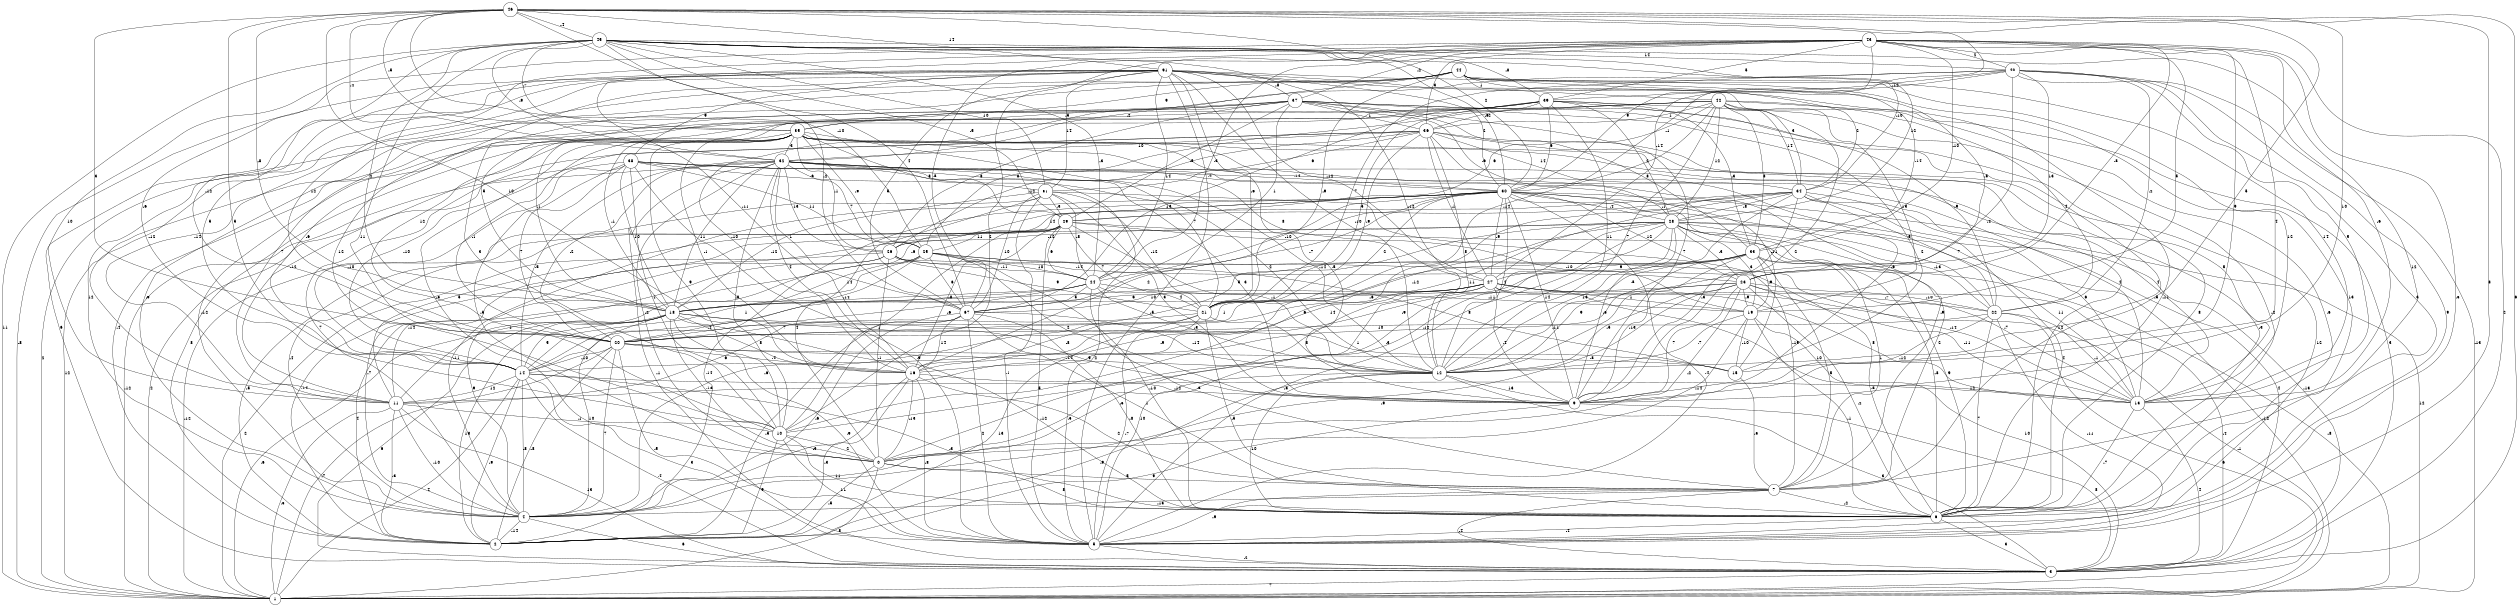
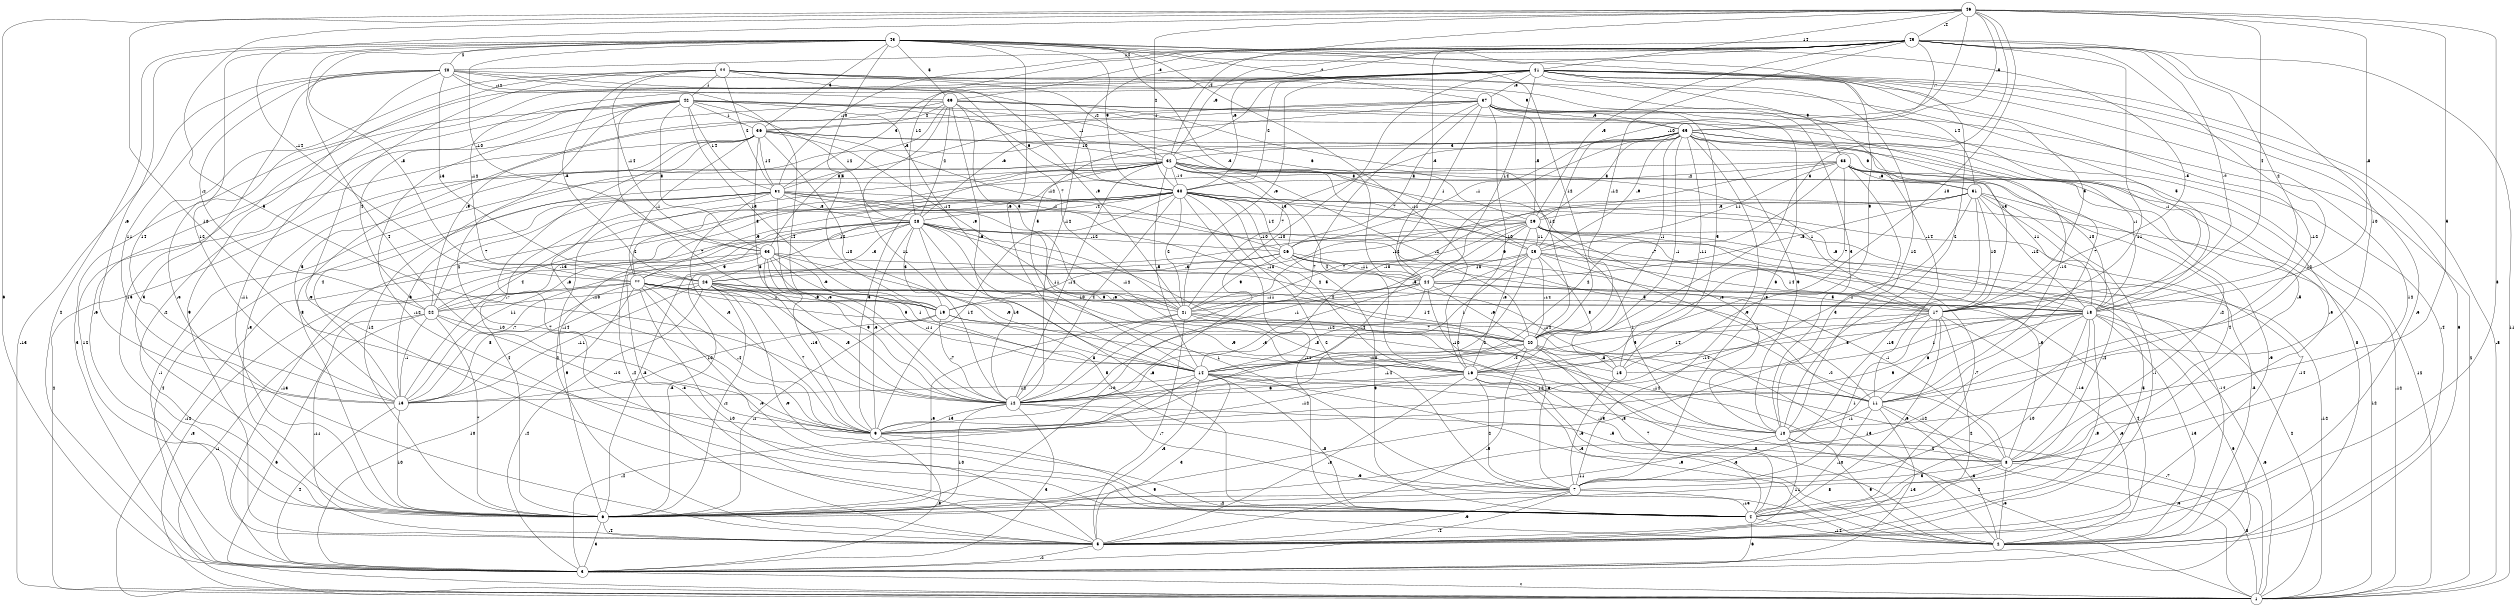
node "91": label "91" -> "41"
edge "45" -- "31": removed, label "10"
edge "39" -- "33": now "39" -- "34"
edge "40" -- "13": label "5" -> "11"
edge "26" -- "23": label "-14" -> "-3"
node "27": label "27" -> "77"
node "67": label "67" -> "17"
edge "16" -- "12": added, label "6"
node "0": label "0" -> "8"
edge "13" -- "6": label "-7" -> "10"
